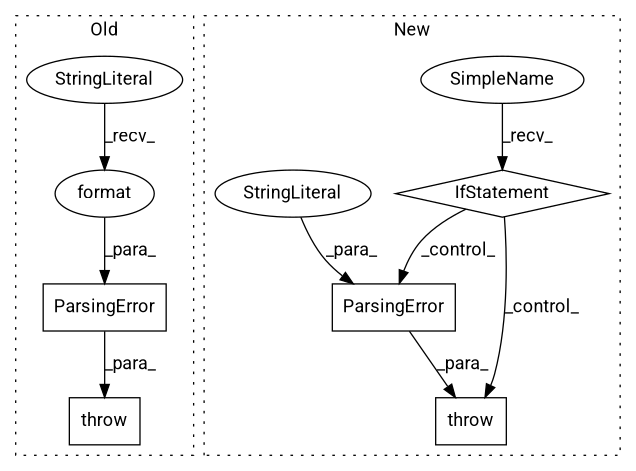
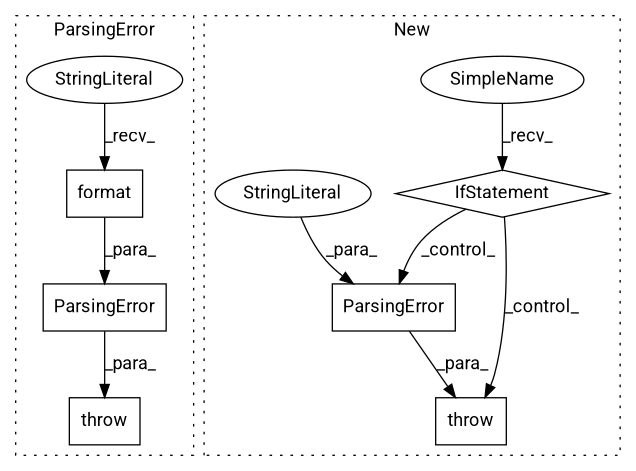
cluster "Old": label "Old" -> "ParsingError"
node "format": shape ellipse -> box
